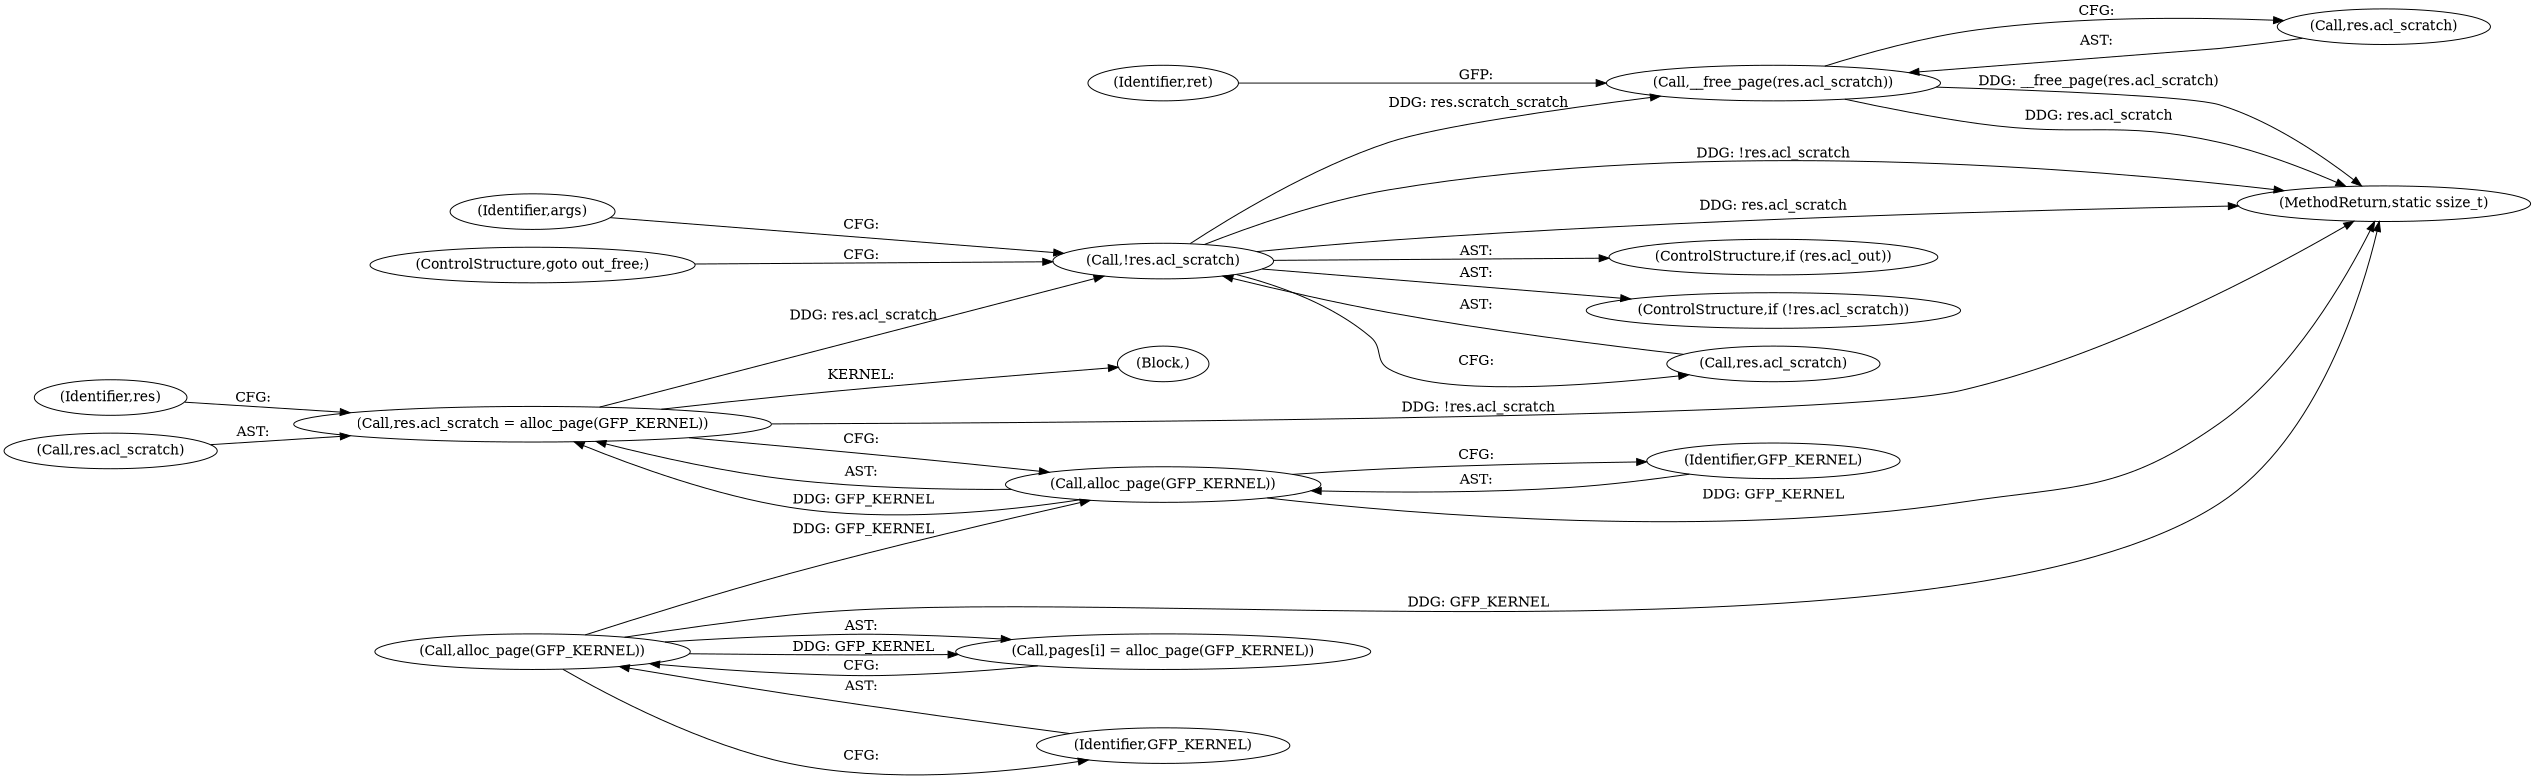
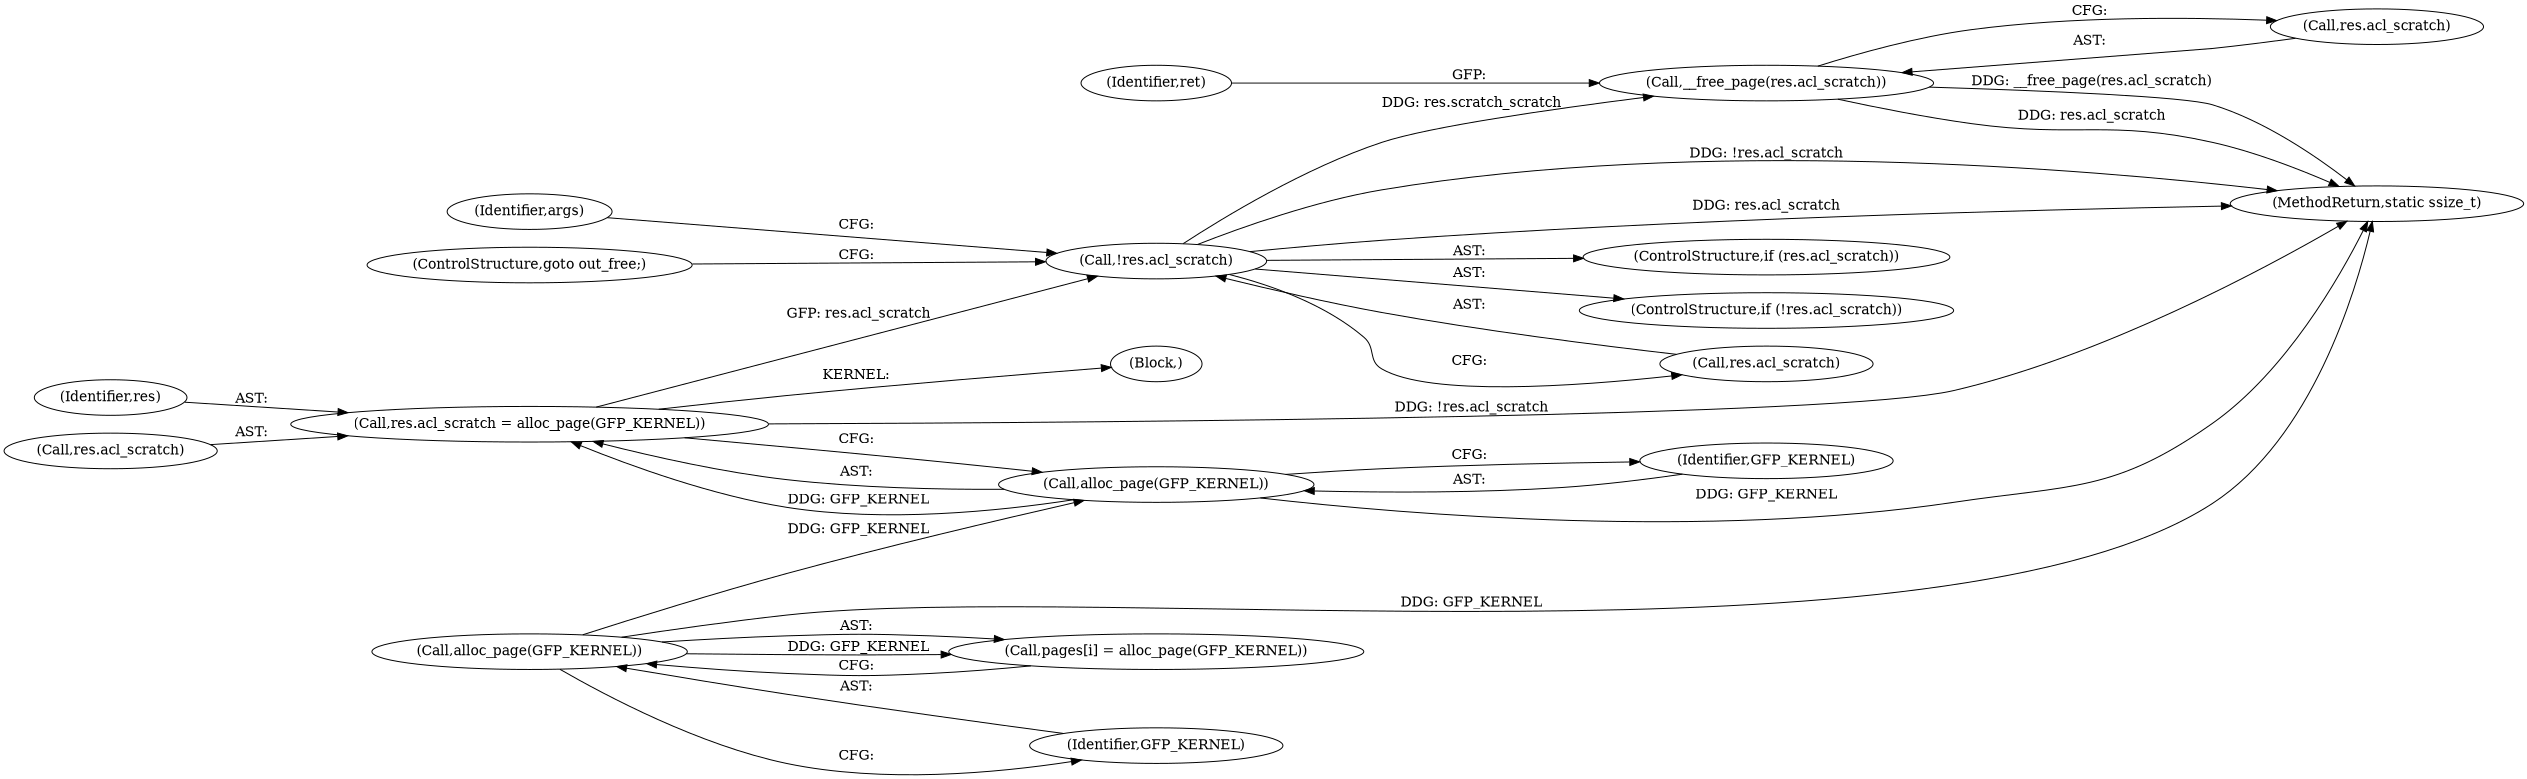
node "(ControlStructure,if (res.acl_out))": label "(ControlStructure,if (res.acl_out))" -> "(ControlStructure,if (res.acl_scratch))"
edge "(Call,res.acl_scratch = alloc_page(GFP_KERNEL))" -> "(Call,!res.acl_scratch)": label "DDG: res.acl_scratch" -> "GFP: res.acl_scratch"
edge "(Identifier,res)" -> "(Call,res.acl_scratch = alloc_page(GFP_KERNEL))": label "CFG: " -> "AST: "
